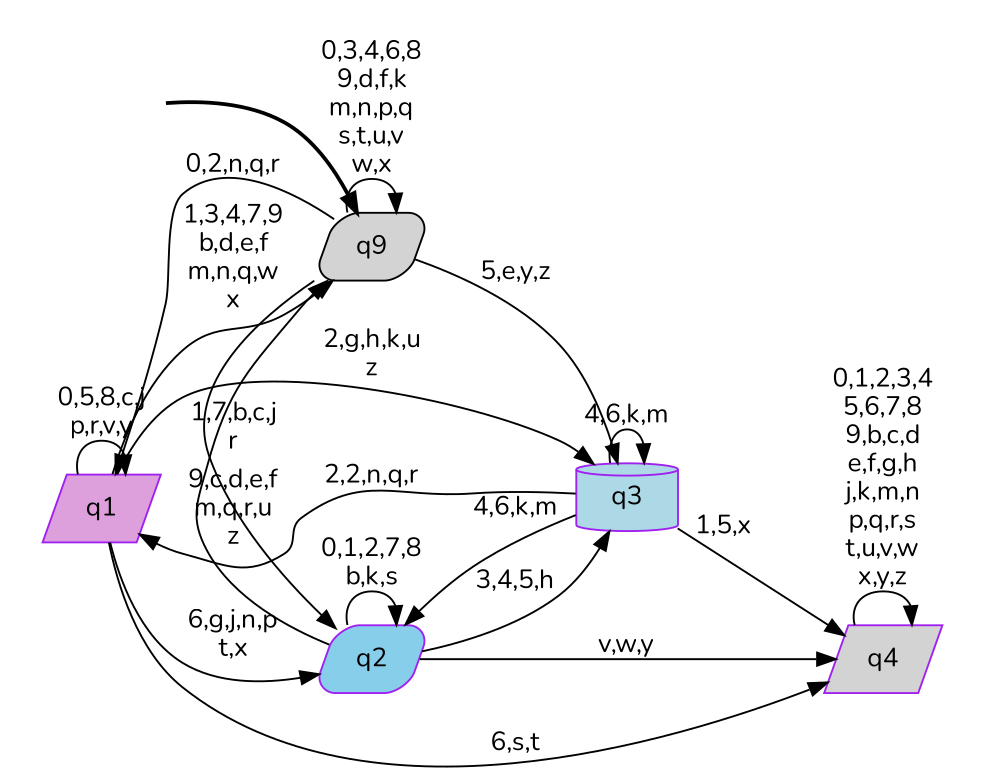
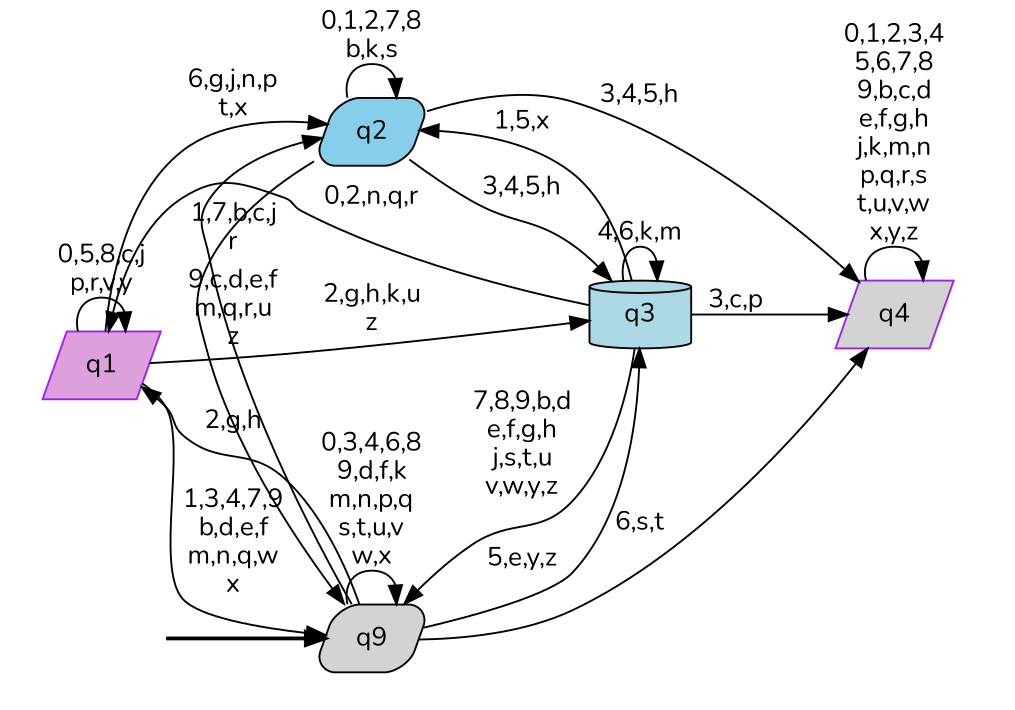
edge "q9" -> "q1": label "0,2,n,q,r" -> "2,g,h"
edge "q3" -> "q1": label "2,2,n,q,r" -> "0,2,n,q,r"
node "q3": color purple -> black
edge "q3" -> "q9": added, label "7,8,9,b,d e,f,g,h j,s,t,u v,w,y,z"
edge "q3" -> "q2": label "4,6,k,m" -> "1,5,x"
edge "q3" -> "q4": label "1,5,x" -> "3,c,p"
edge "q2" -> "q4": label "v,w,y" -> "3,4,5,h"
node "q2": color purple -> black
edge "q1" -> "q4": now "q9" -> "q4"
